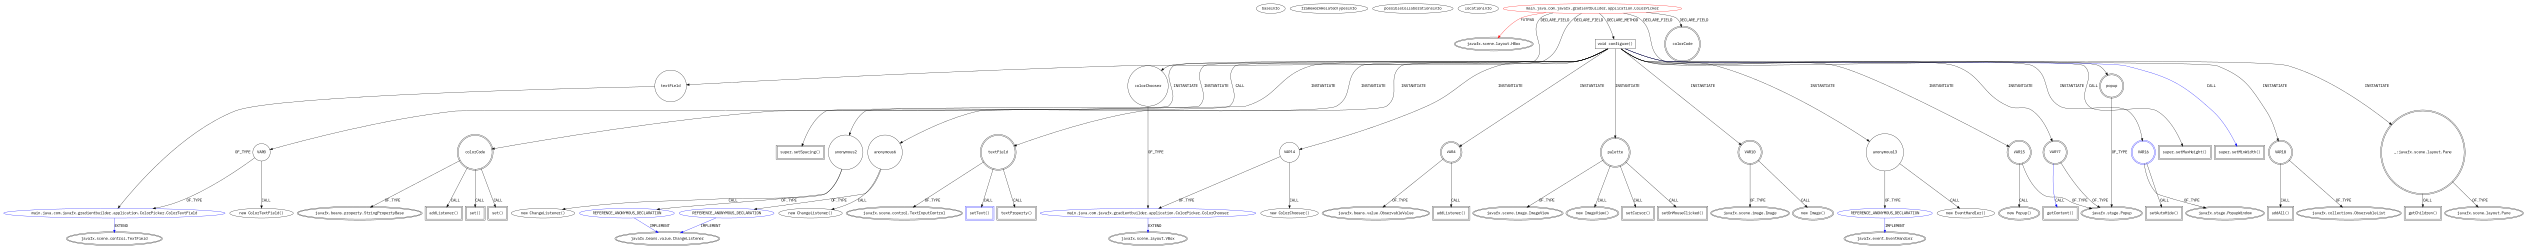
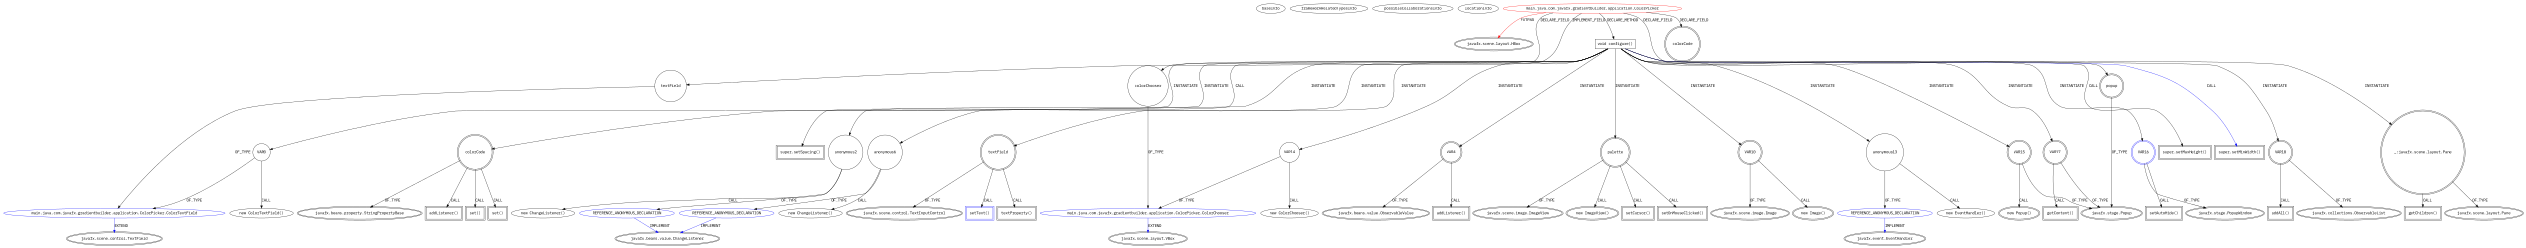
edge "main.java.com.javafx.gradientbuilder.application.ColorPicker" -> "colorChooser": label "DECLARE_FIELD" -> "IMPLEMENT_FIELD"
edge "VAR17" -> "getContent()": color blue -> black
